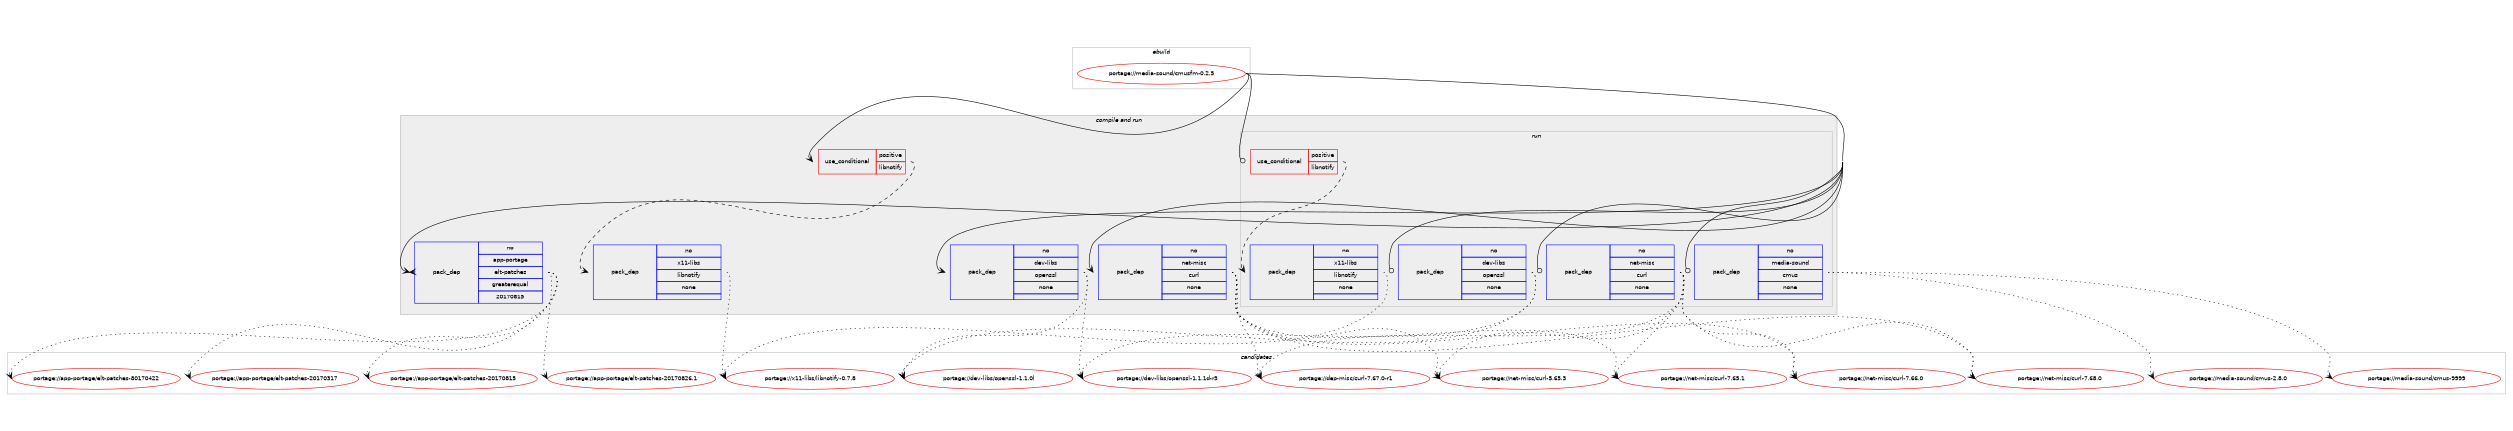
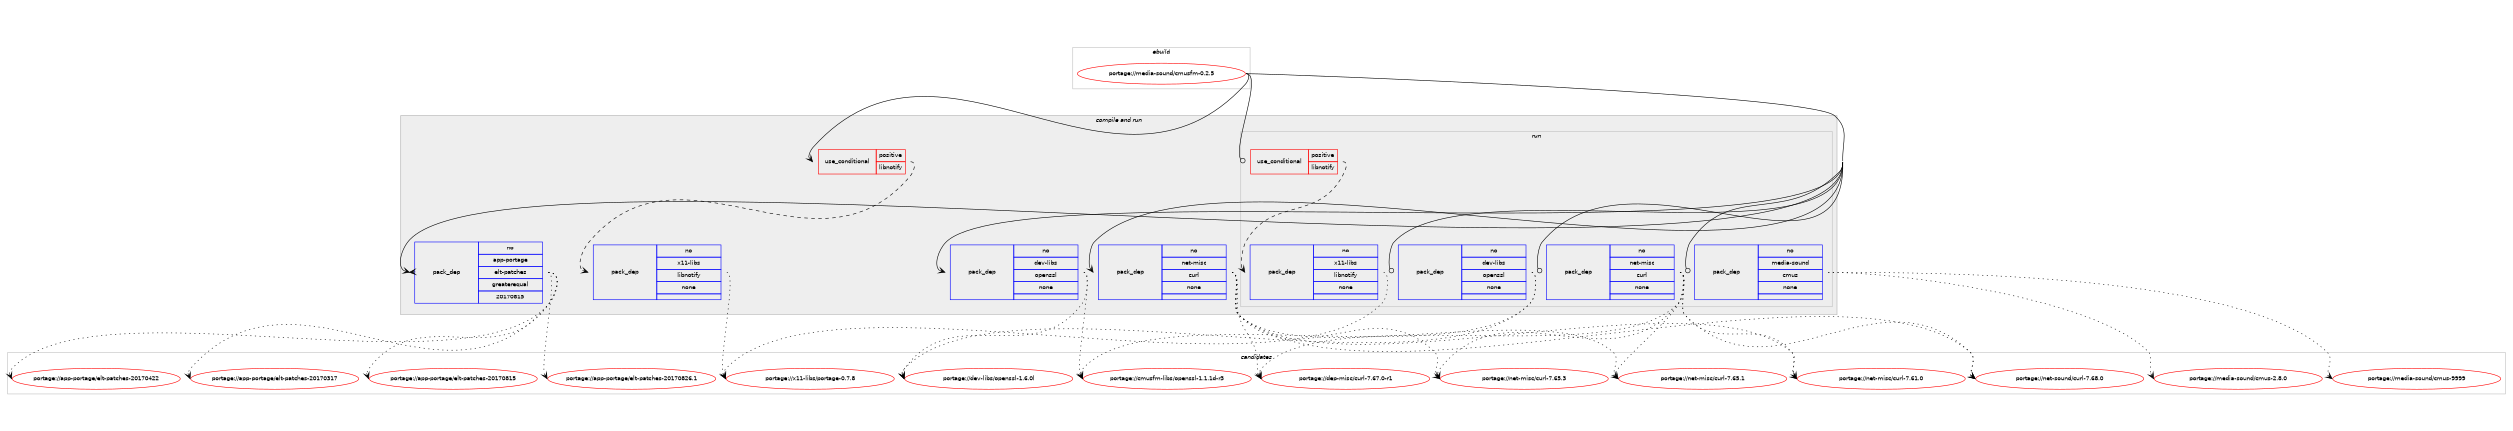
node "portage://app-portage/elt-patches-80170422": label "portage://app-portage/elt-patches-80170422" -> "portage://app-portage/elt-patches-20170422"
node "portage://x11-libs/libnotify-0.7.8": label "portage://x11-libs/libnotify-0.7.8" -> "portage://x11-libs/portage-0.7.8"
node "portage://dev-libs/openssl-1.1.0l": label "portage://dev-libs/openssl-1.1.0l" -> "portage://dev-libs/openssl-1.6.0l"
node "portage://dev-libs/openssl-1.1.1d-r3": label "portage://dev-libs/openssl-1.1.1d-r3" -> "portage://cmusfm-libs/openssl-1.1.1d-r3"
node "portage://net-misc/curl-5.65.3": label "portage://net-misc/curl-5.65.3" -> "portage://net-misc/curl-7.65.3"
node "portage://net-misc/curl-7.66.0": label "portage://net-misc/curl-7.66.0" -> "portage://net-misc/curl-7.61.0"
node "portage://net-misc/curl-7.68.0": label "portage://net-misc/curl-7.68.0" -> "portage://net-sound/curl-7.68.0"
